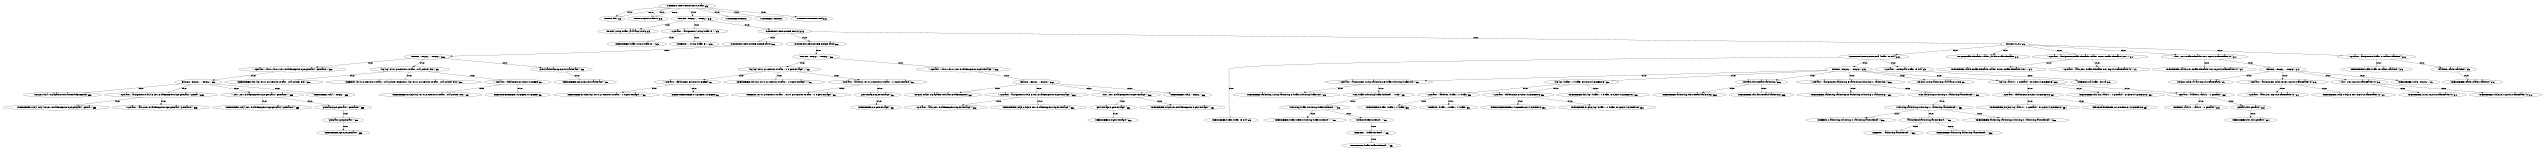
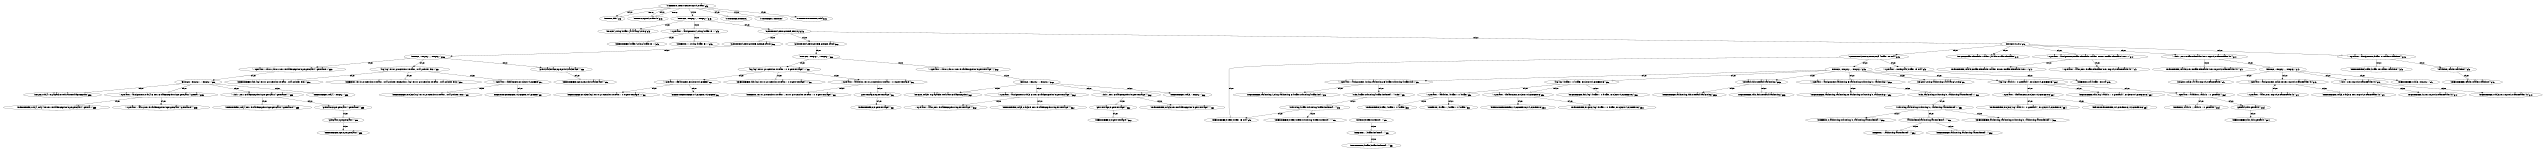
edge "(<operator>.assignment,$obj3 = new InputStreamReader(is))" -> "(<operator>.alloc,new InputStreamReader(is))": reversed
edge "(substring,buffer.substring(buffer.indexOf(' ')))" -> "(indexOf,buffer.indexOf(' '))": now "(substring,buffer.substring(buffer.indexOf(' ')))" -> "(IDENTIFIER,buffer,buffer != null)"
edge "(lastIndexOf,taskstring.lastIndexOf(' '))" -> "(IDENTIFIER,taskstring,taskstring.lastIndexOf(' '))": label "DDG: " -> "AST: "
